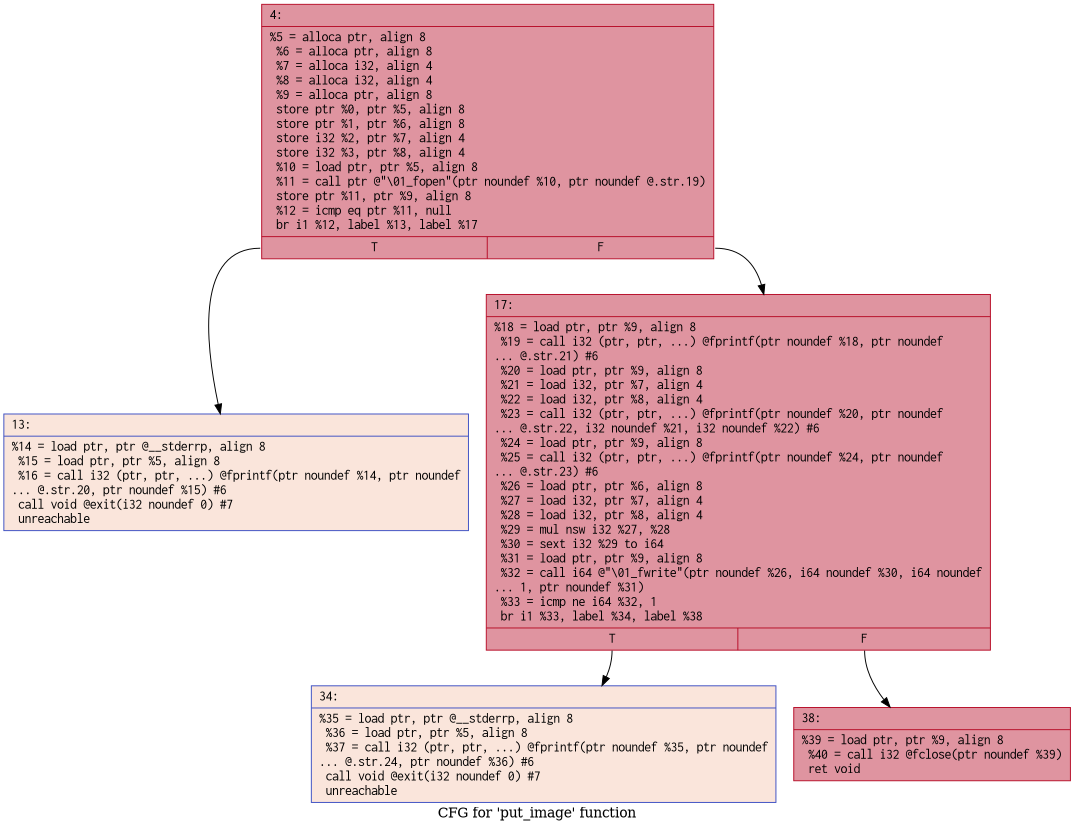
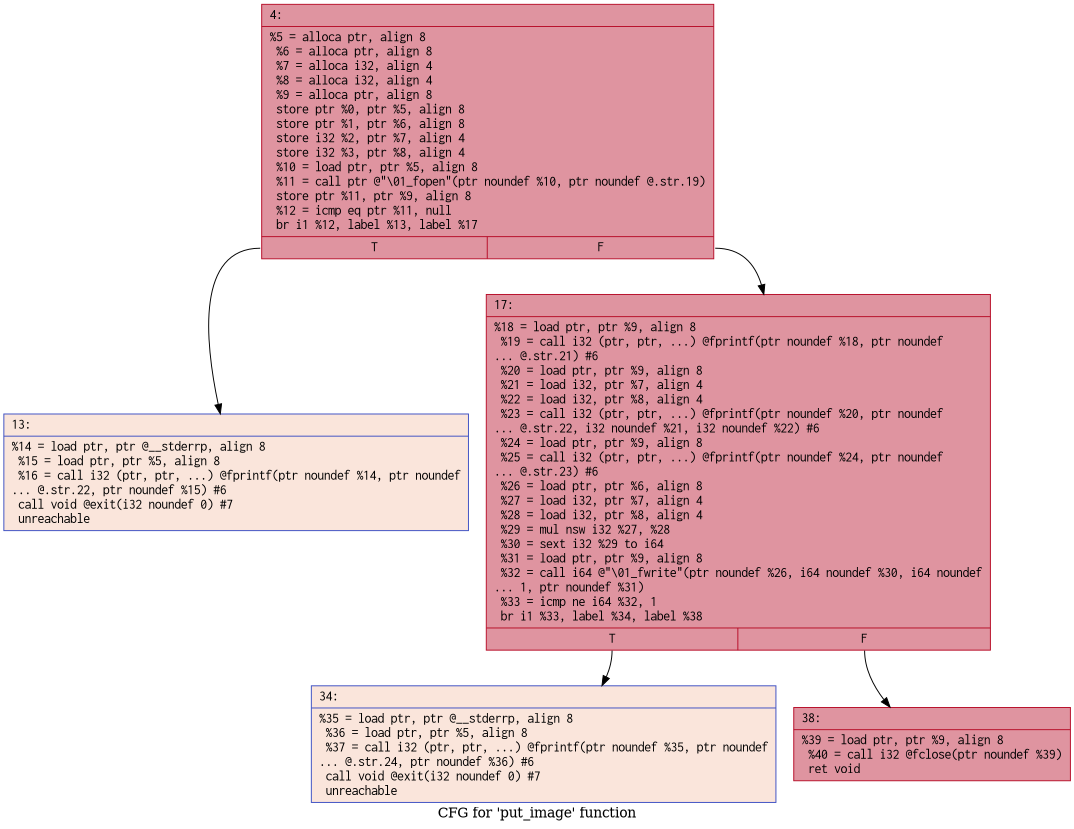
node "13:": text "... @.str.20, ptr noundef %15) #6" -> "... @.str.22, ptr noundef %15) #6"
